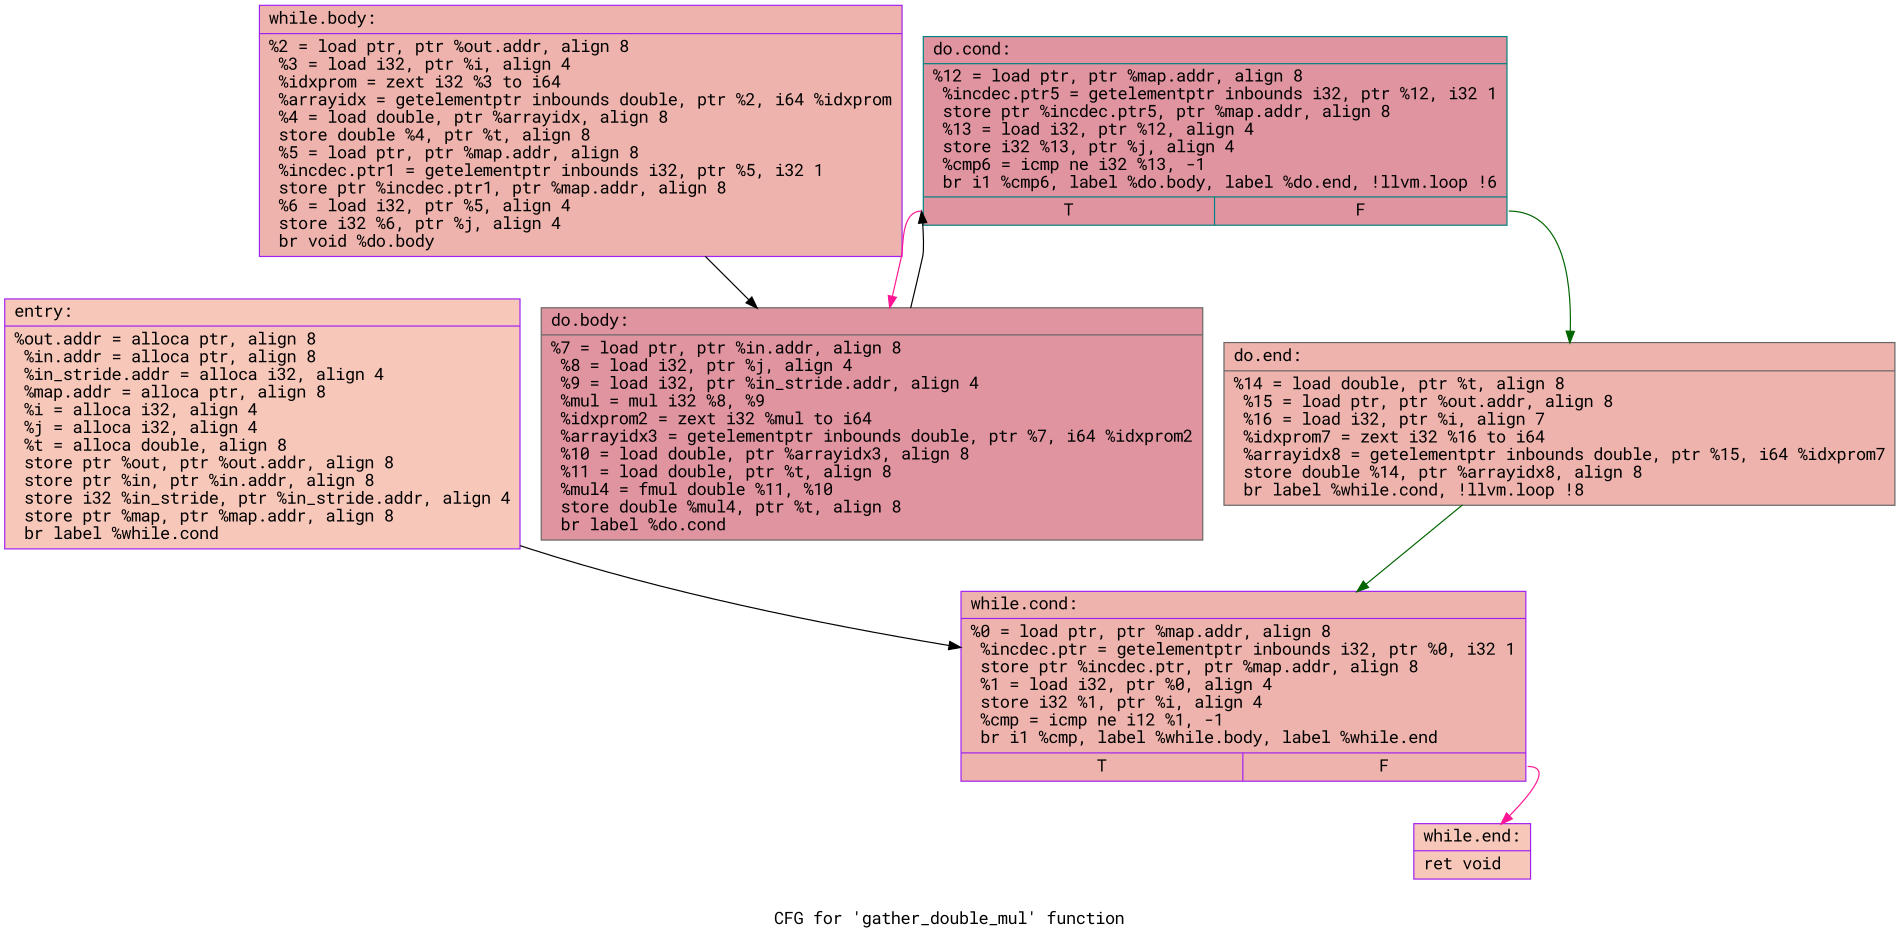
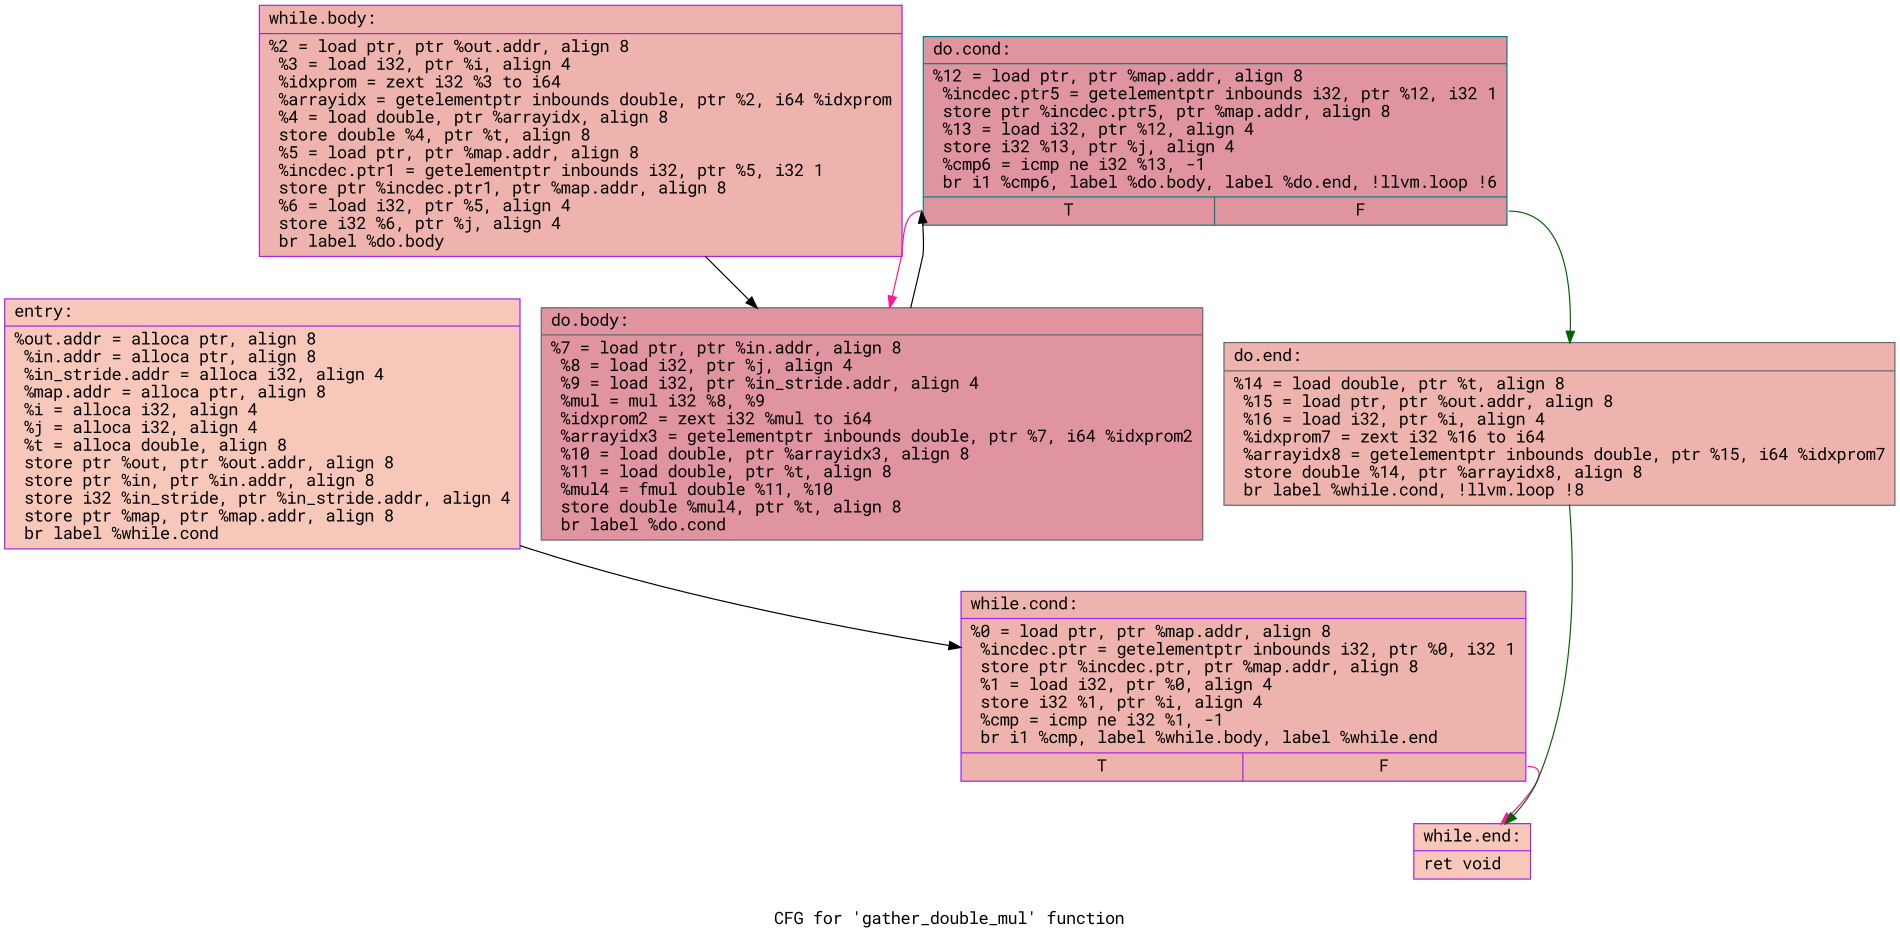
node "while.body:": text "br void %do.body" -> "br label %do.body"
node "do.end:": text "%16 = load i32, ptr %i, align 7" -> "%16 = load i32, ptr %i, align 4"
edge "do.end:" -> "while.cond:": now "do.end:" -> "while.end:"
node "while.cond:": text "%cmp = icmp ne i12 %1, -1" -> "%cmp = icmp ne i32 %1, -1"
